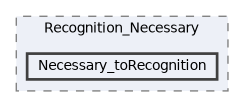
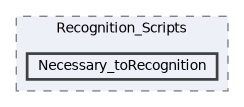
cluster "Recognition_Necessary": label "Recognition_Necessary" -> "Recognition_Scripts"
